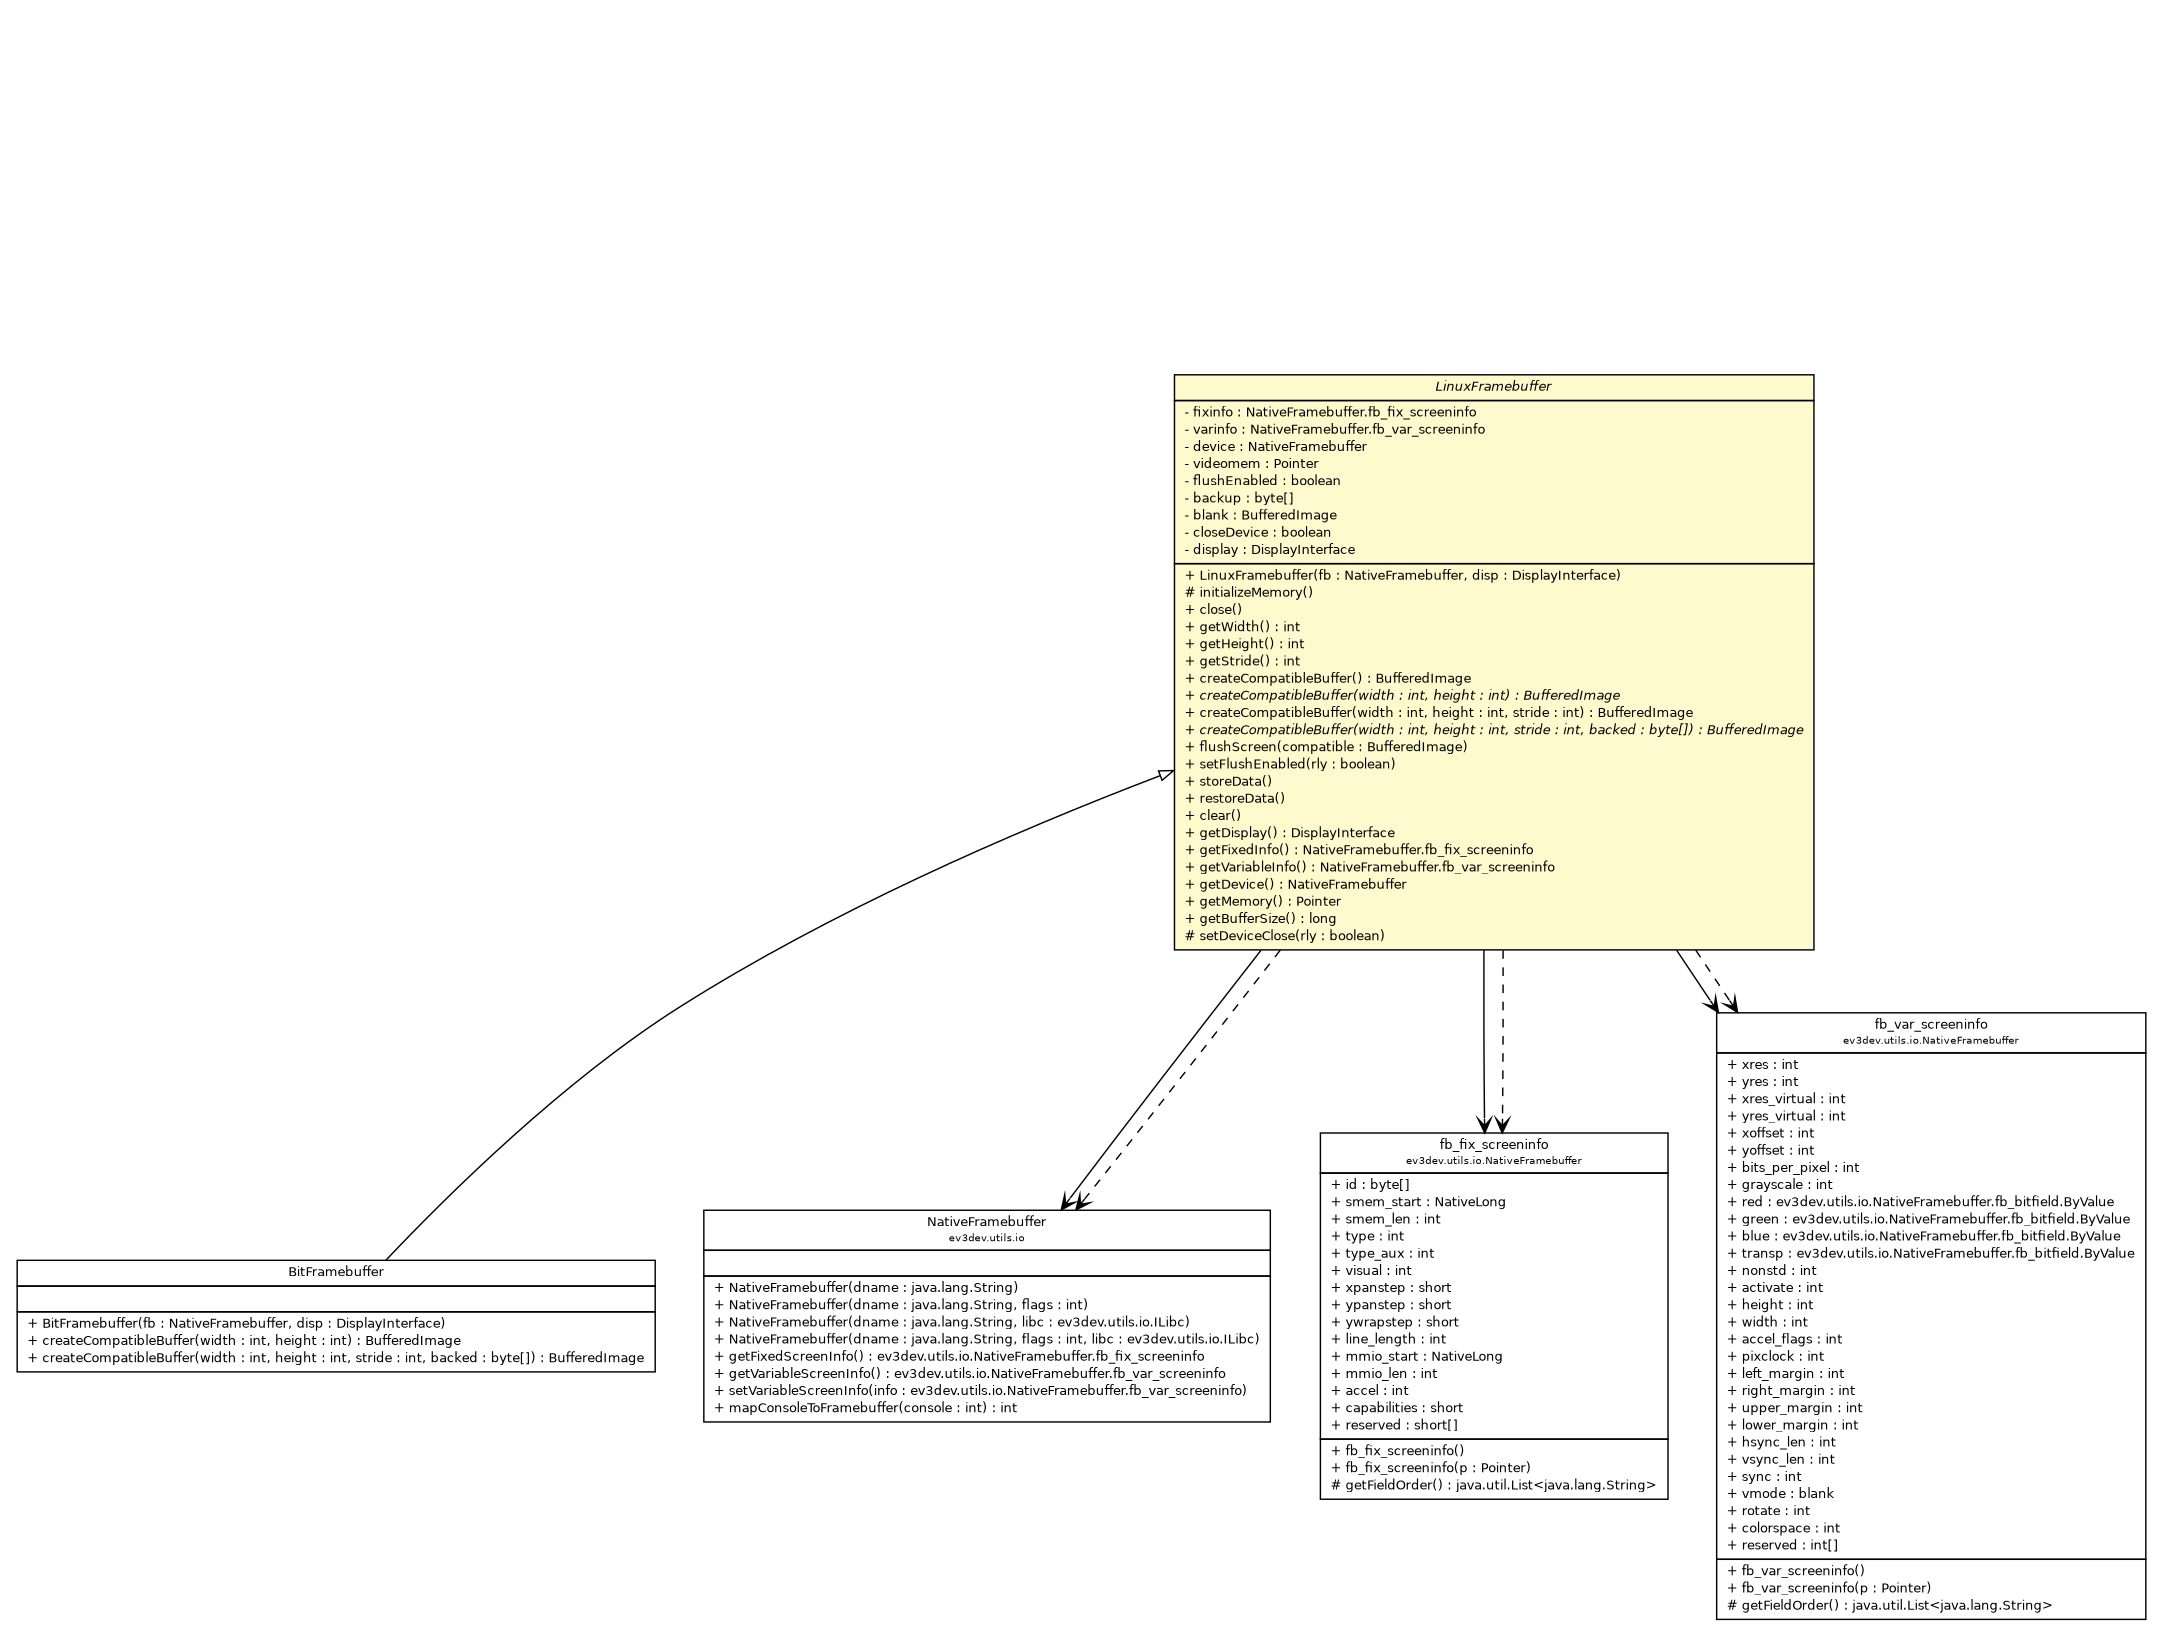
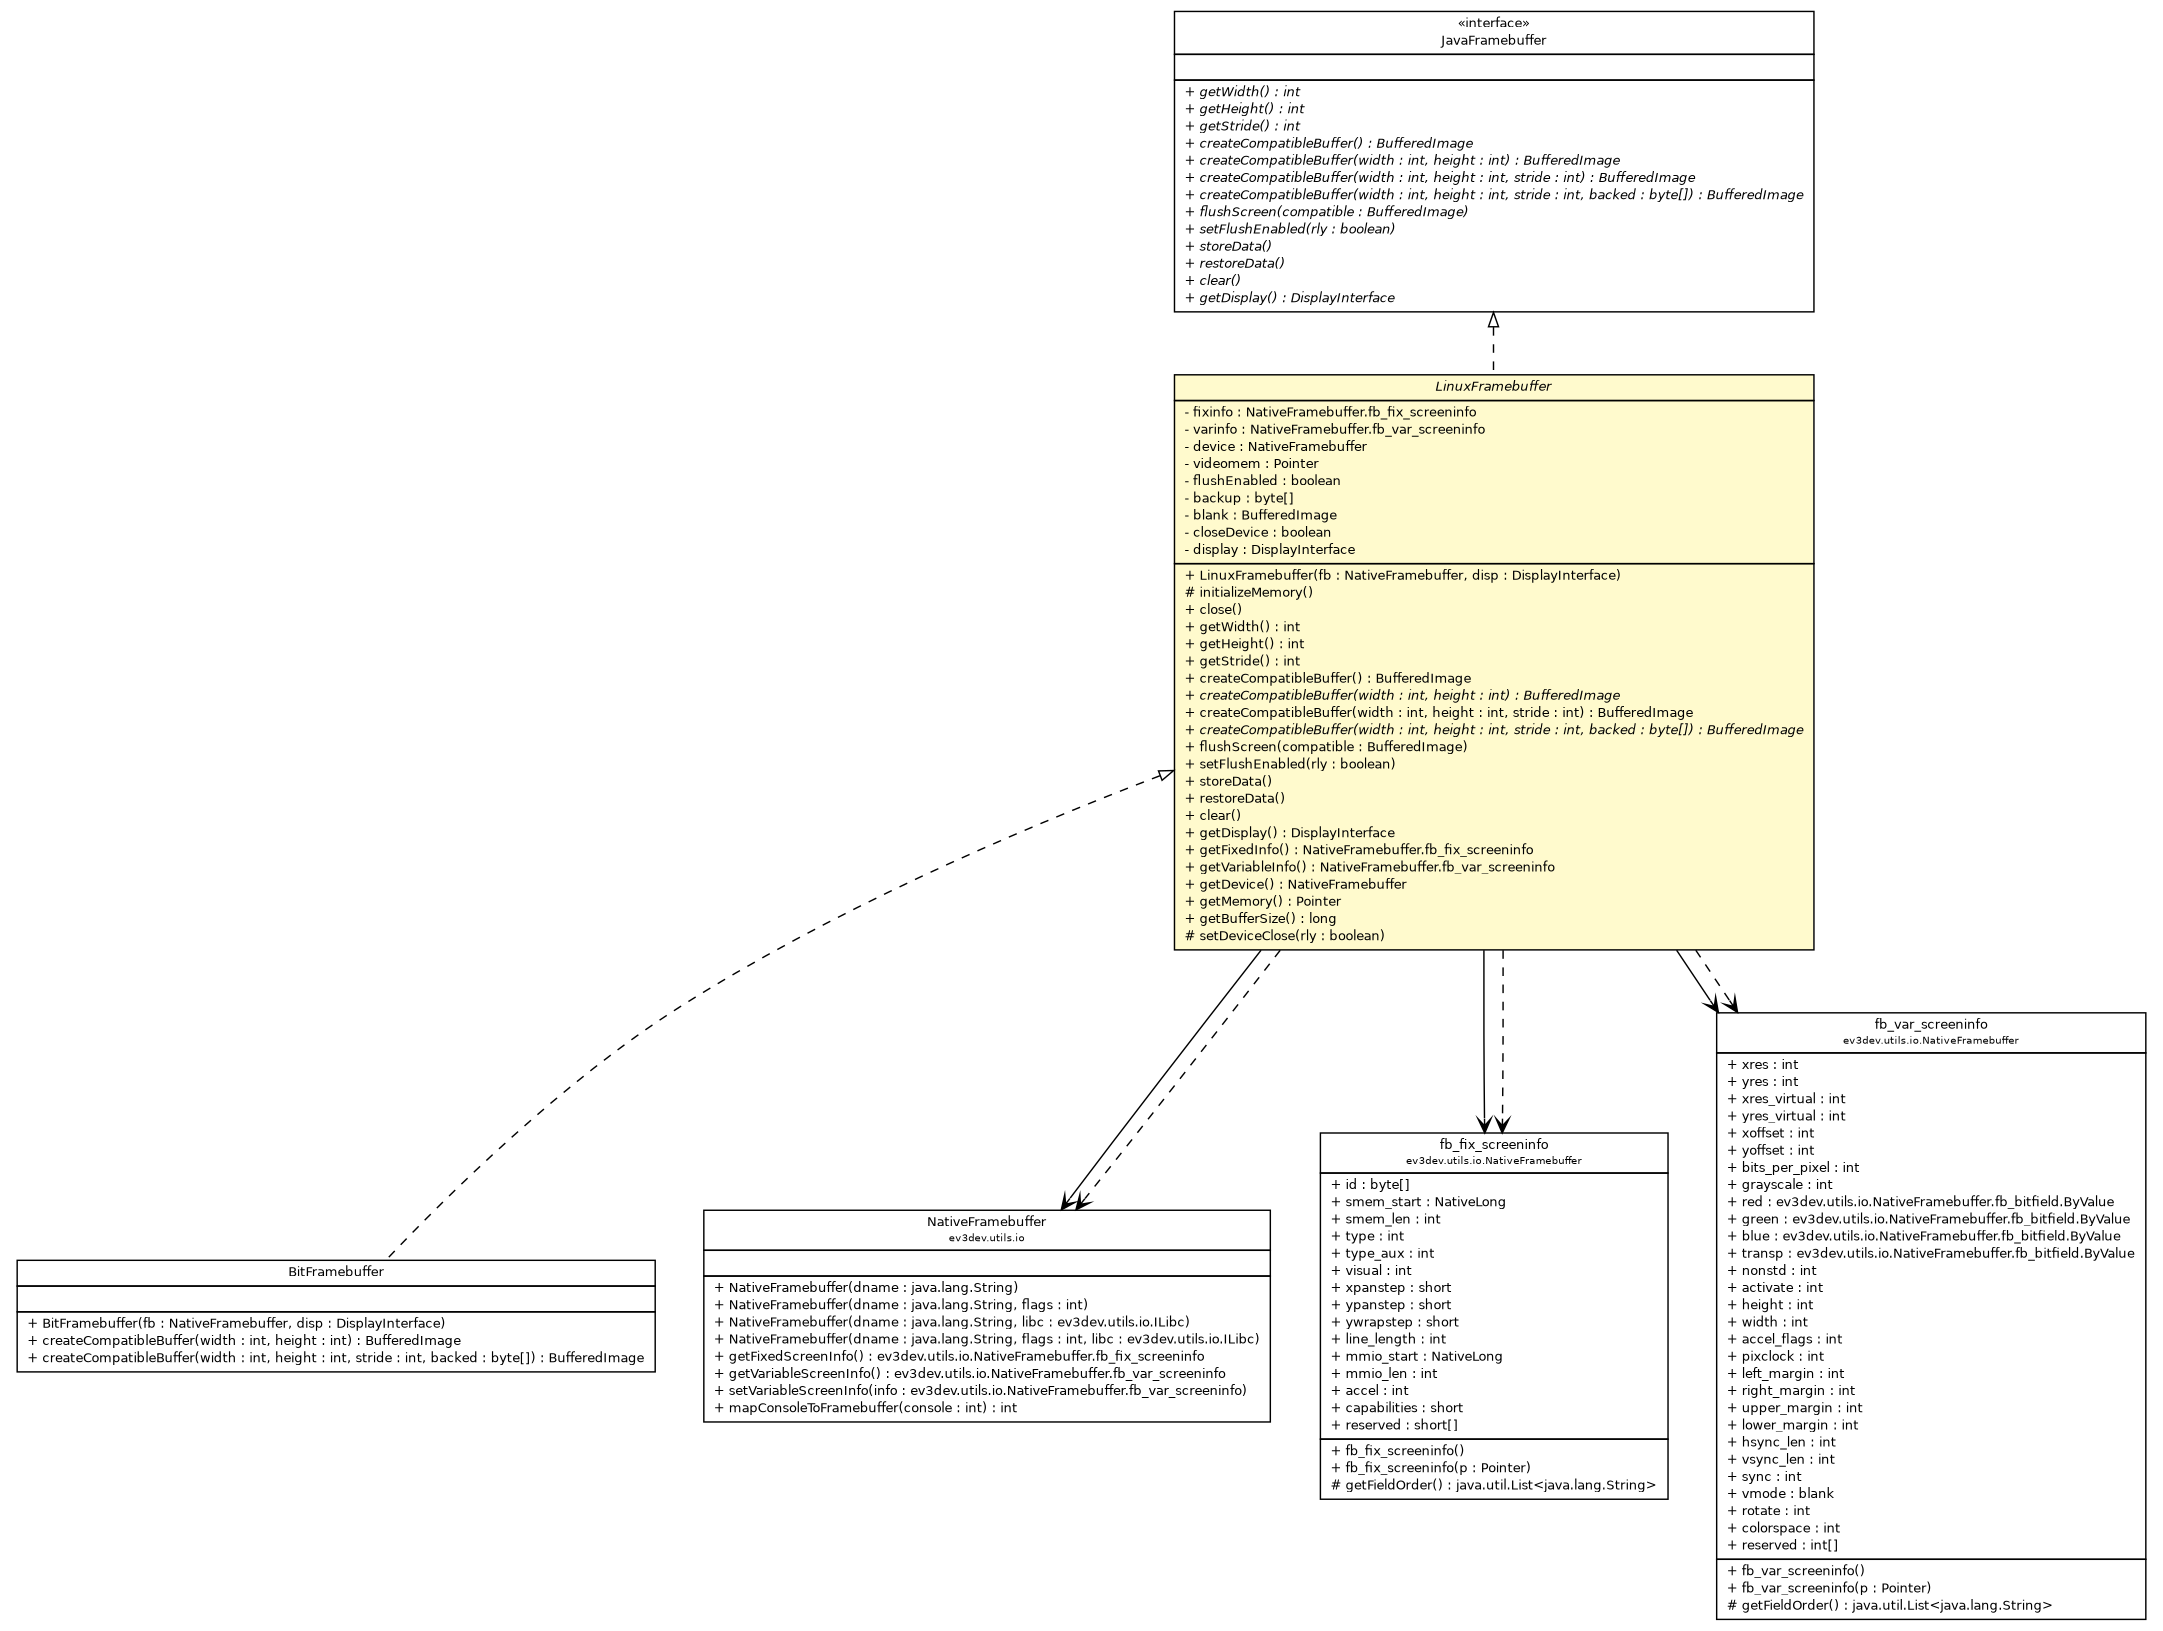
node "JavaFramebuffer": added
edge "BitFramebuffer" -> "LinuxFramebuffer": style solid -> dashed
